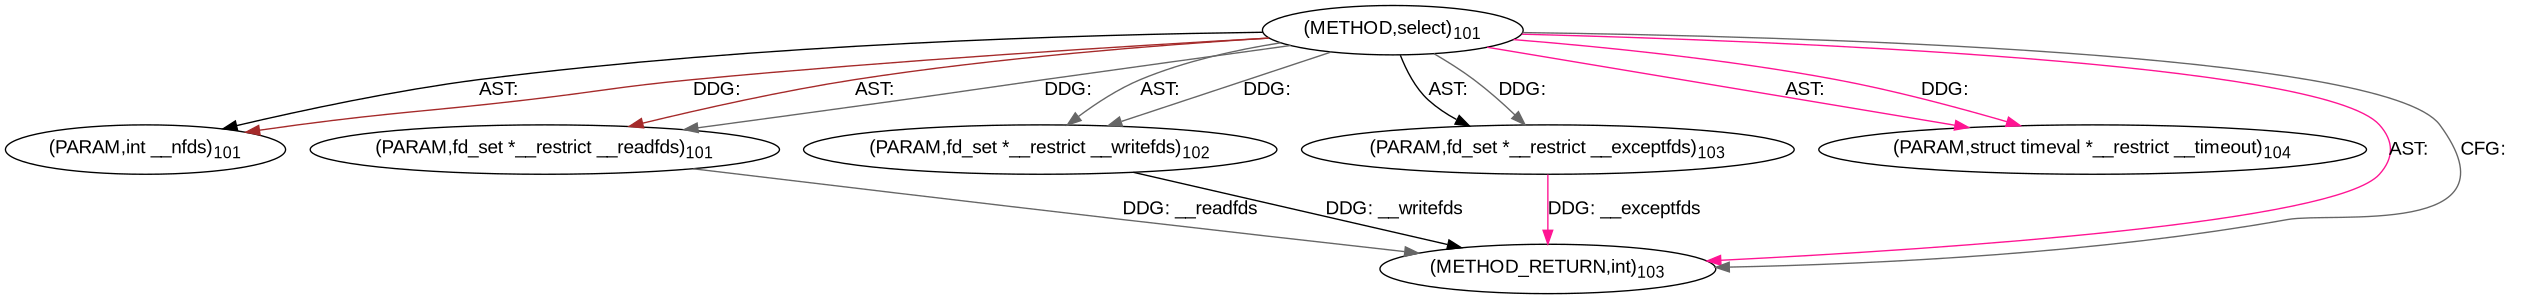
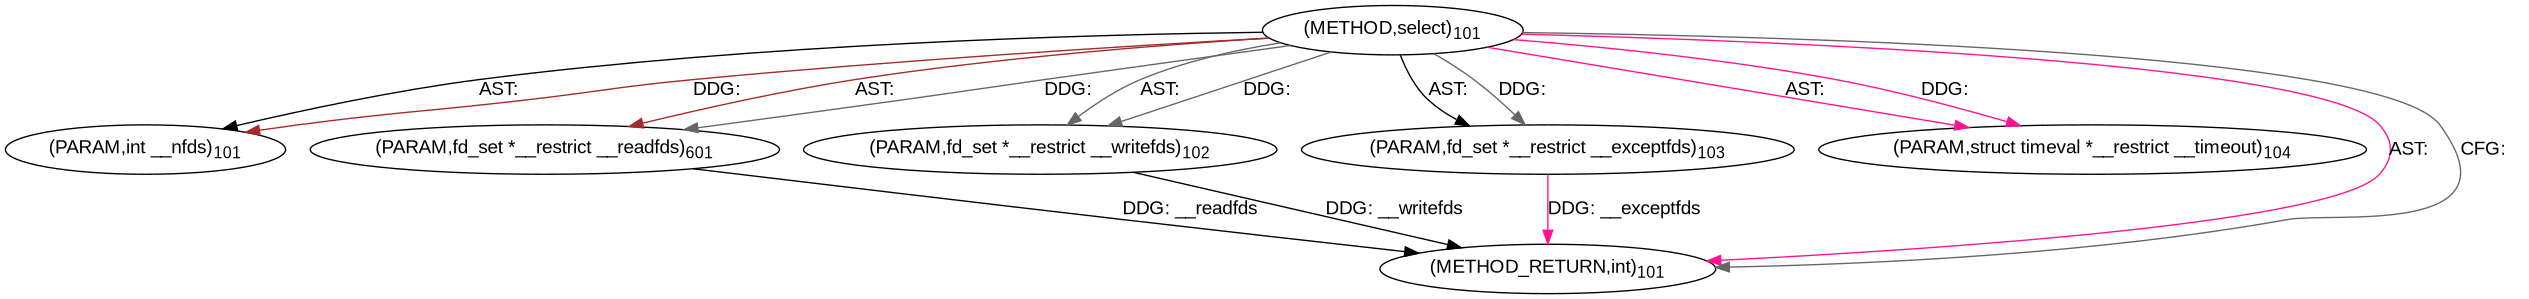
node "(PARAM,fd_set *__restrict __readfds)": text "101" -> "601"
edge "(PARAM,fd_set *__restrict __readfds)" -> "(METHOD_RETURN,int)": color gray40 -> black
node "(METHOD_RETURN,int)": text "103" -> "101"
